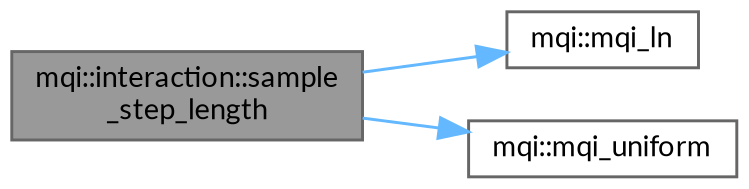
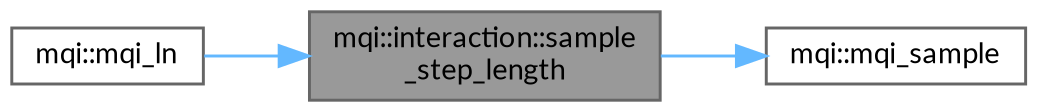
edge "mqi::interaction::sample _step_length" -> "mqi::mqi_ln": reversed
node "mqi::mqi_uniform": label "mqi::mqi_uniform" -> "mqi::mqi_sample"
